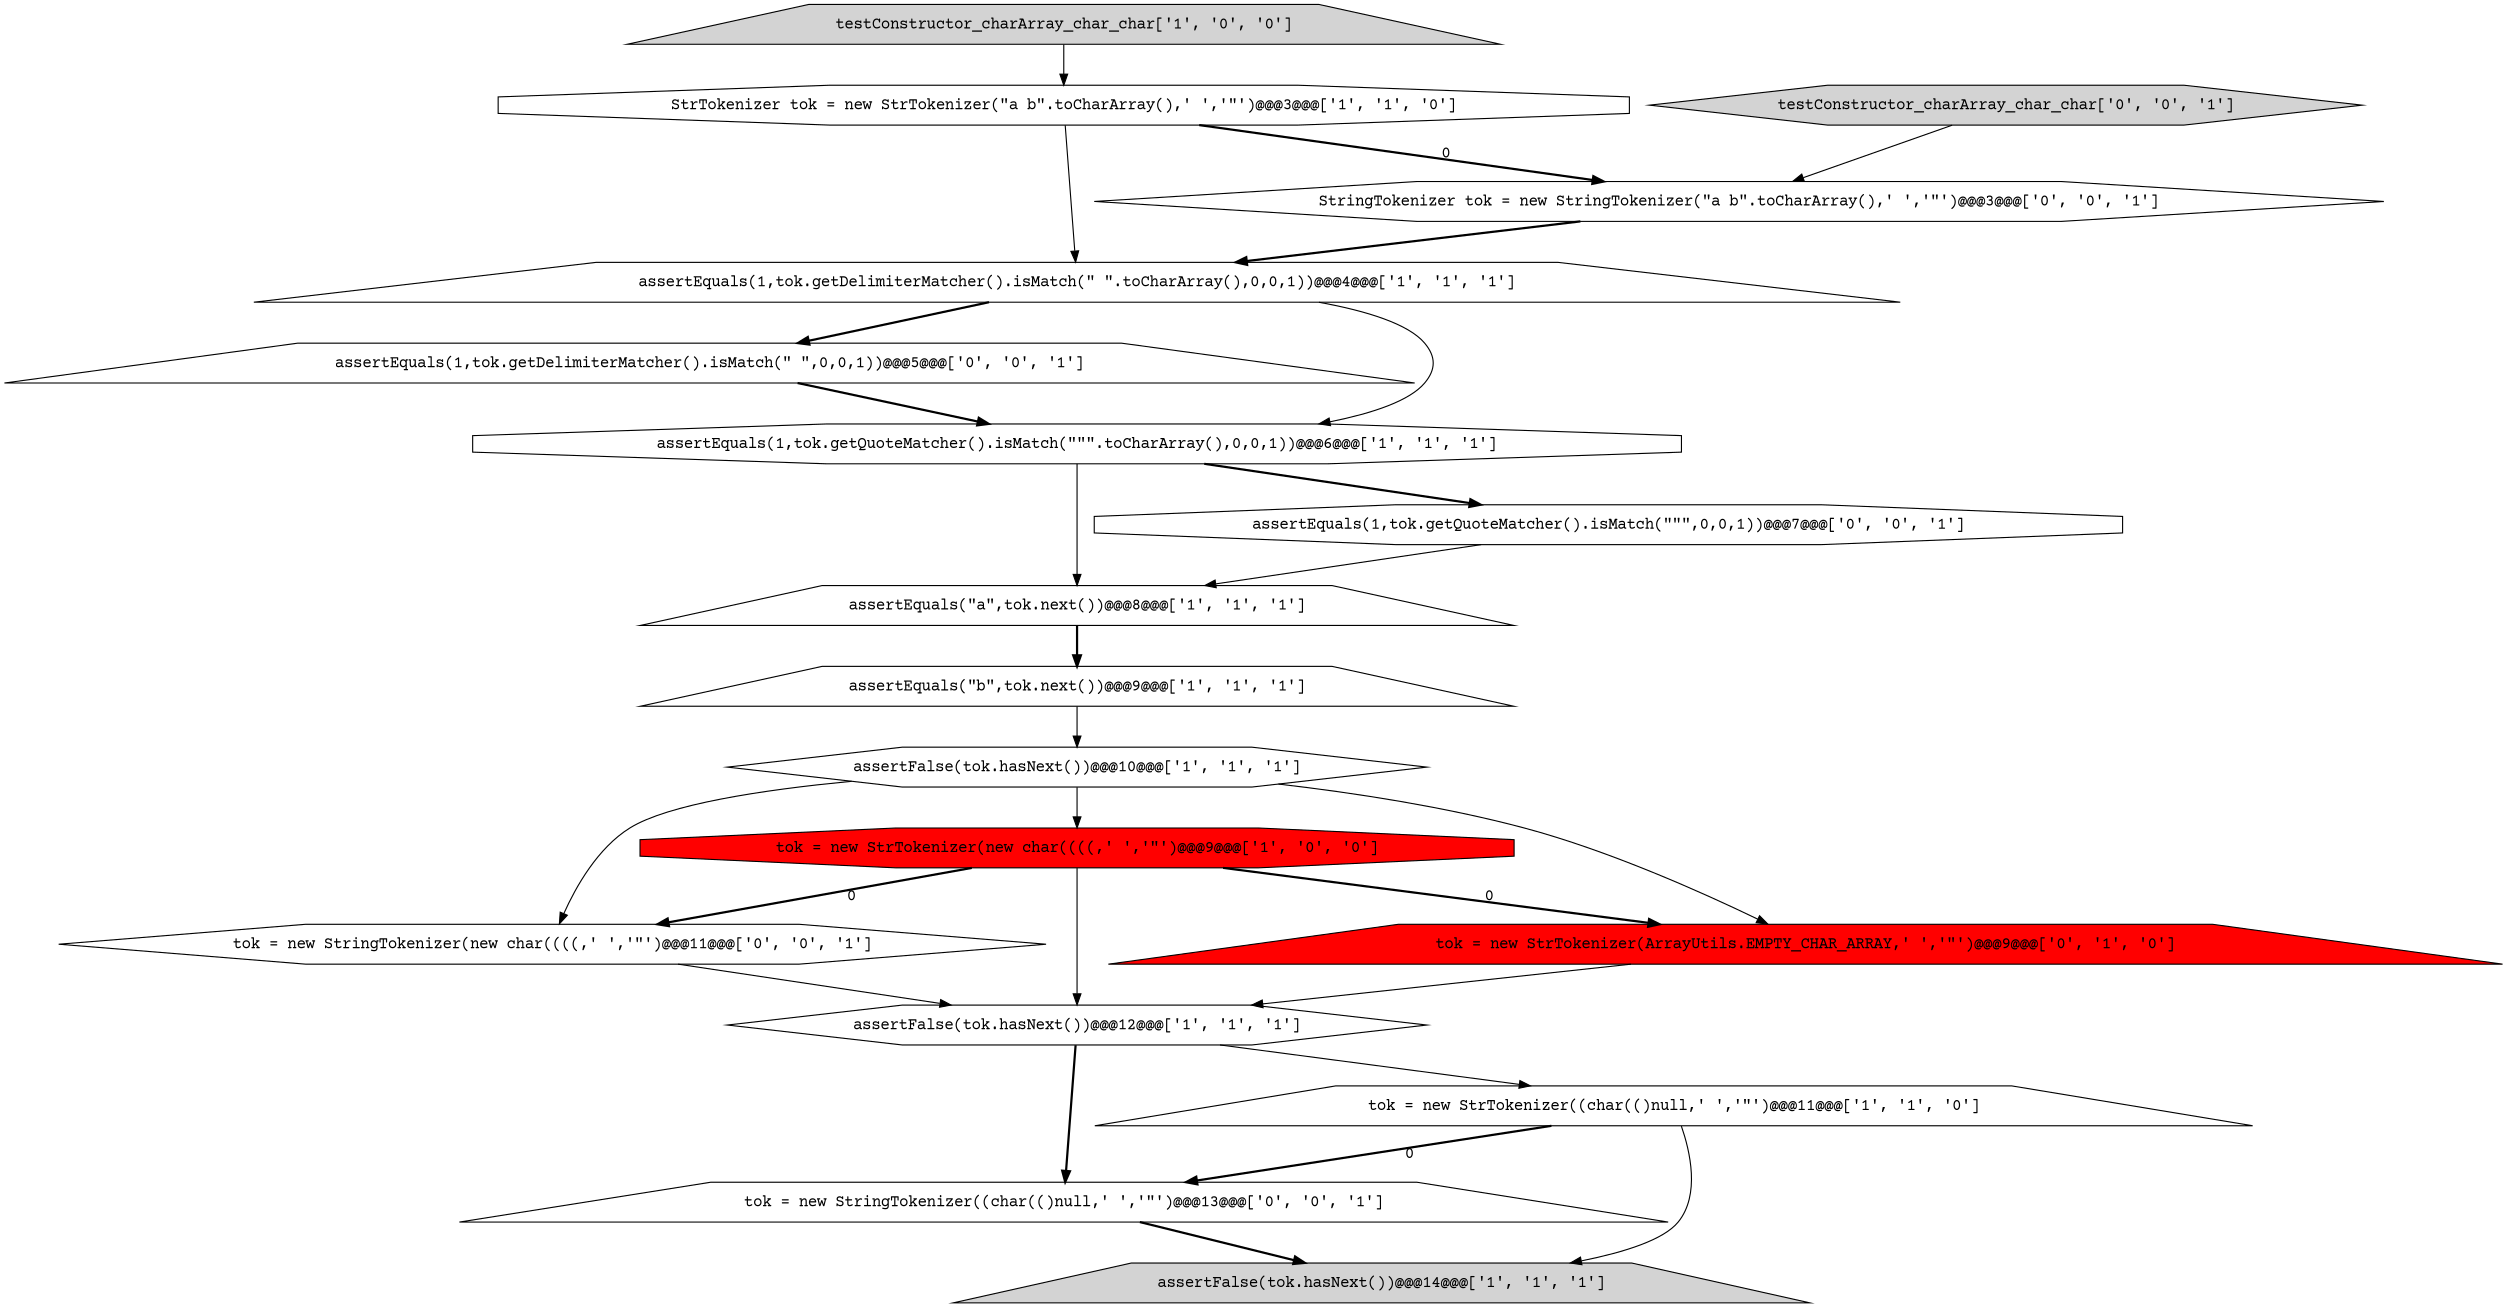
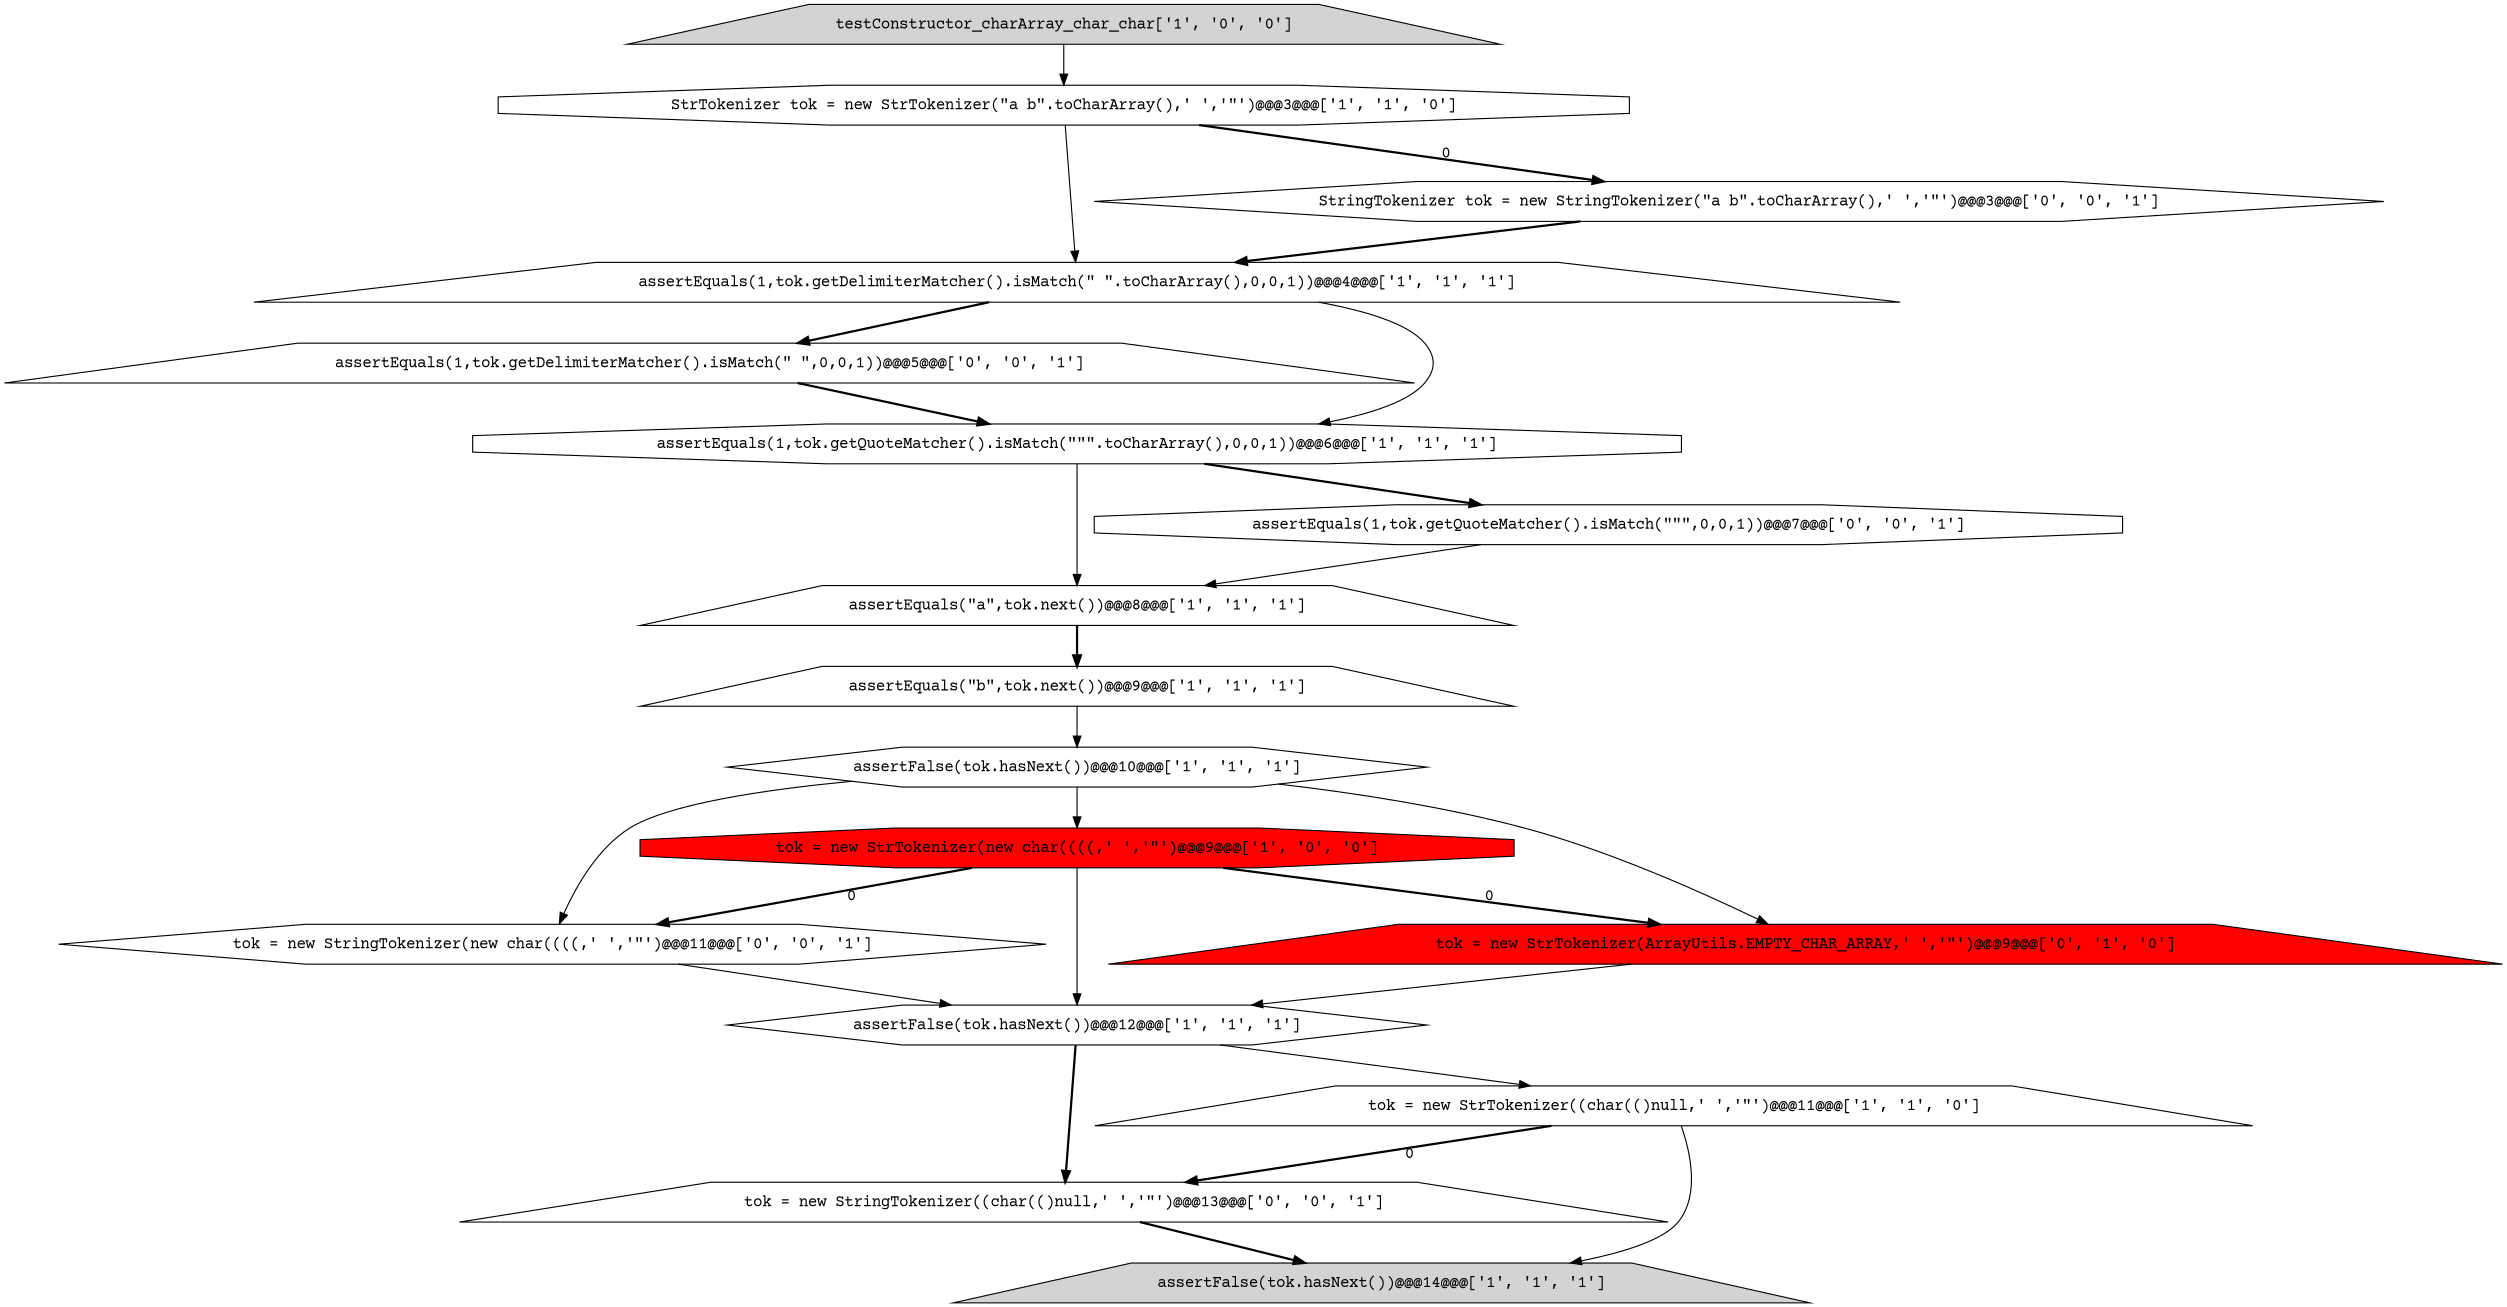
node "testConstructor_charArray_char_char['0', '0', '1']": removed
